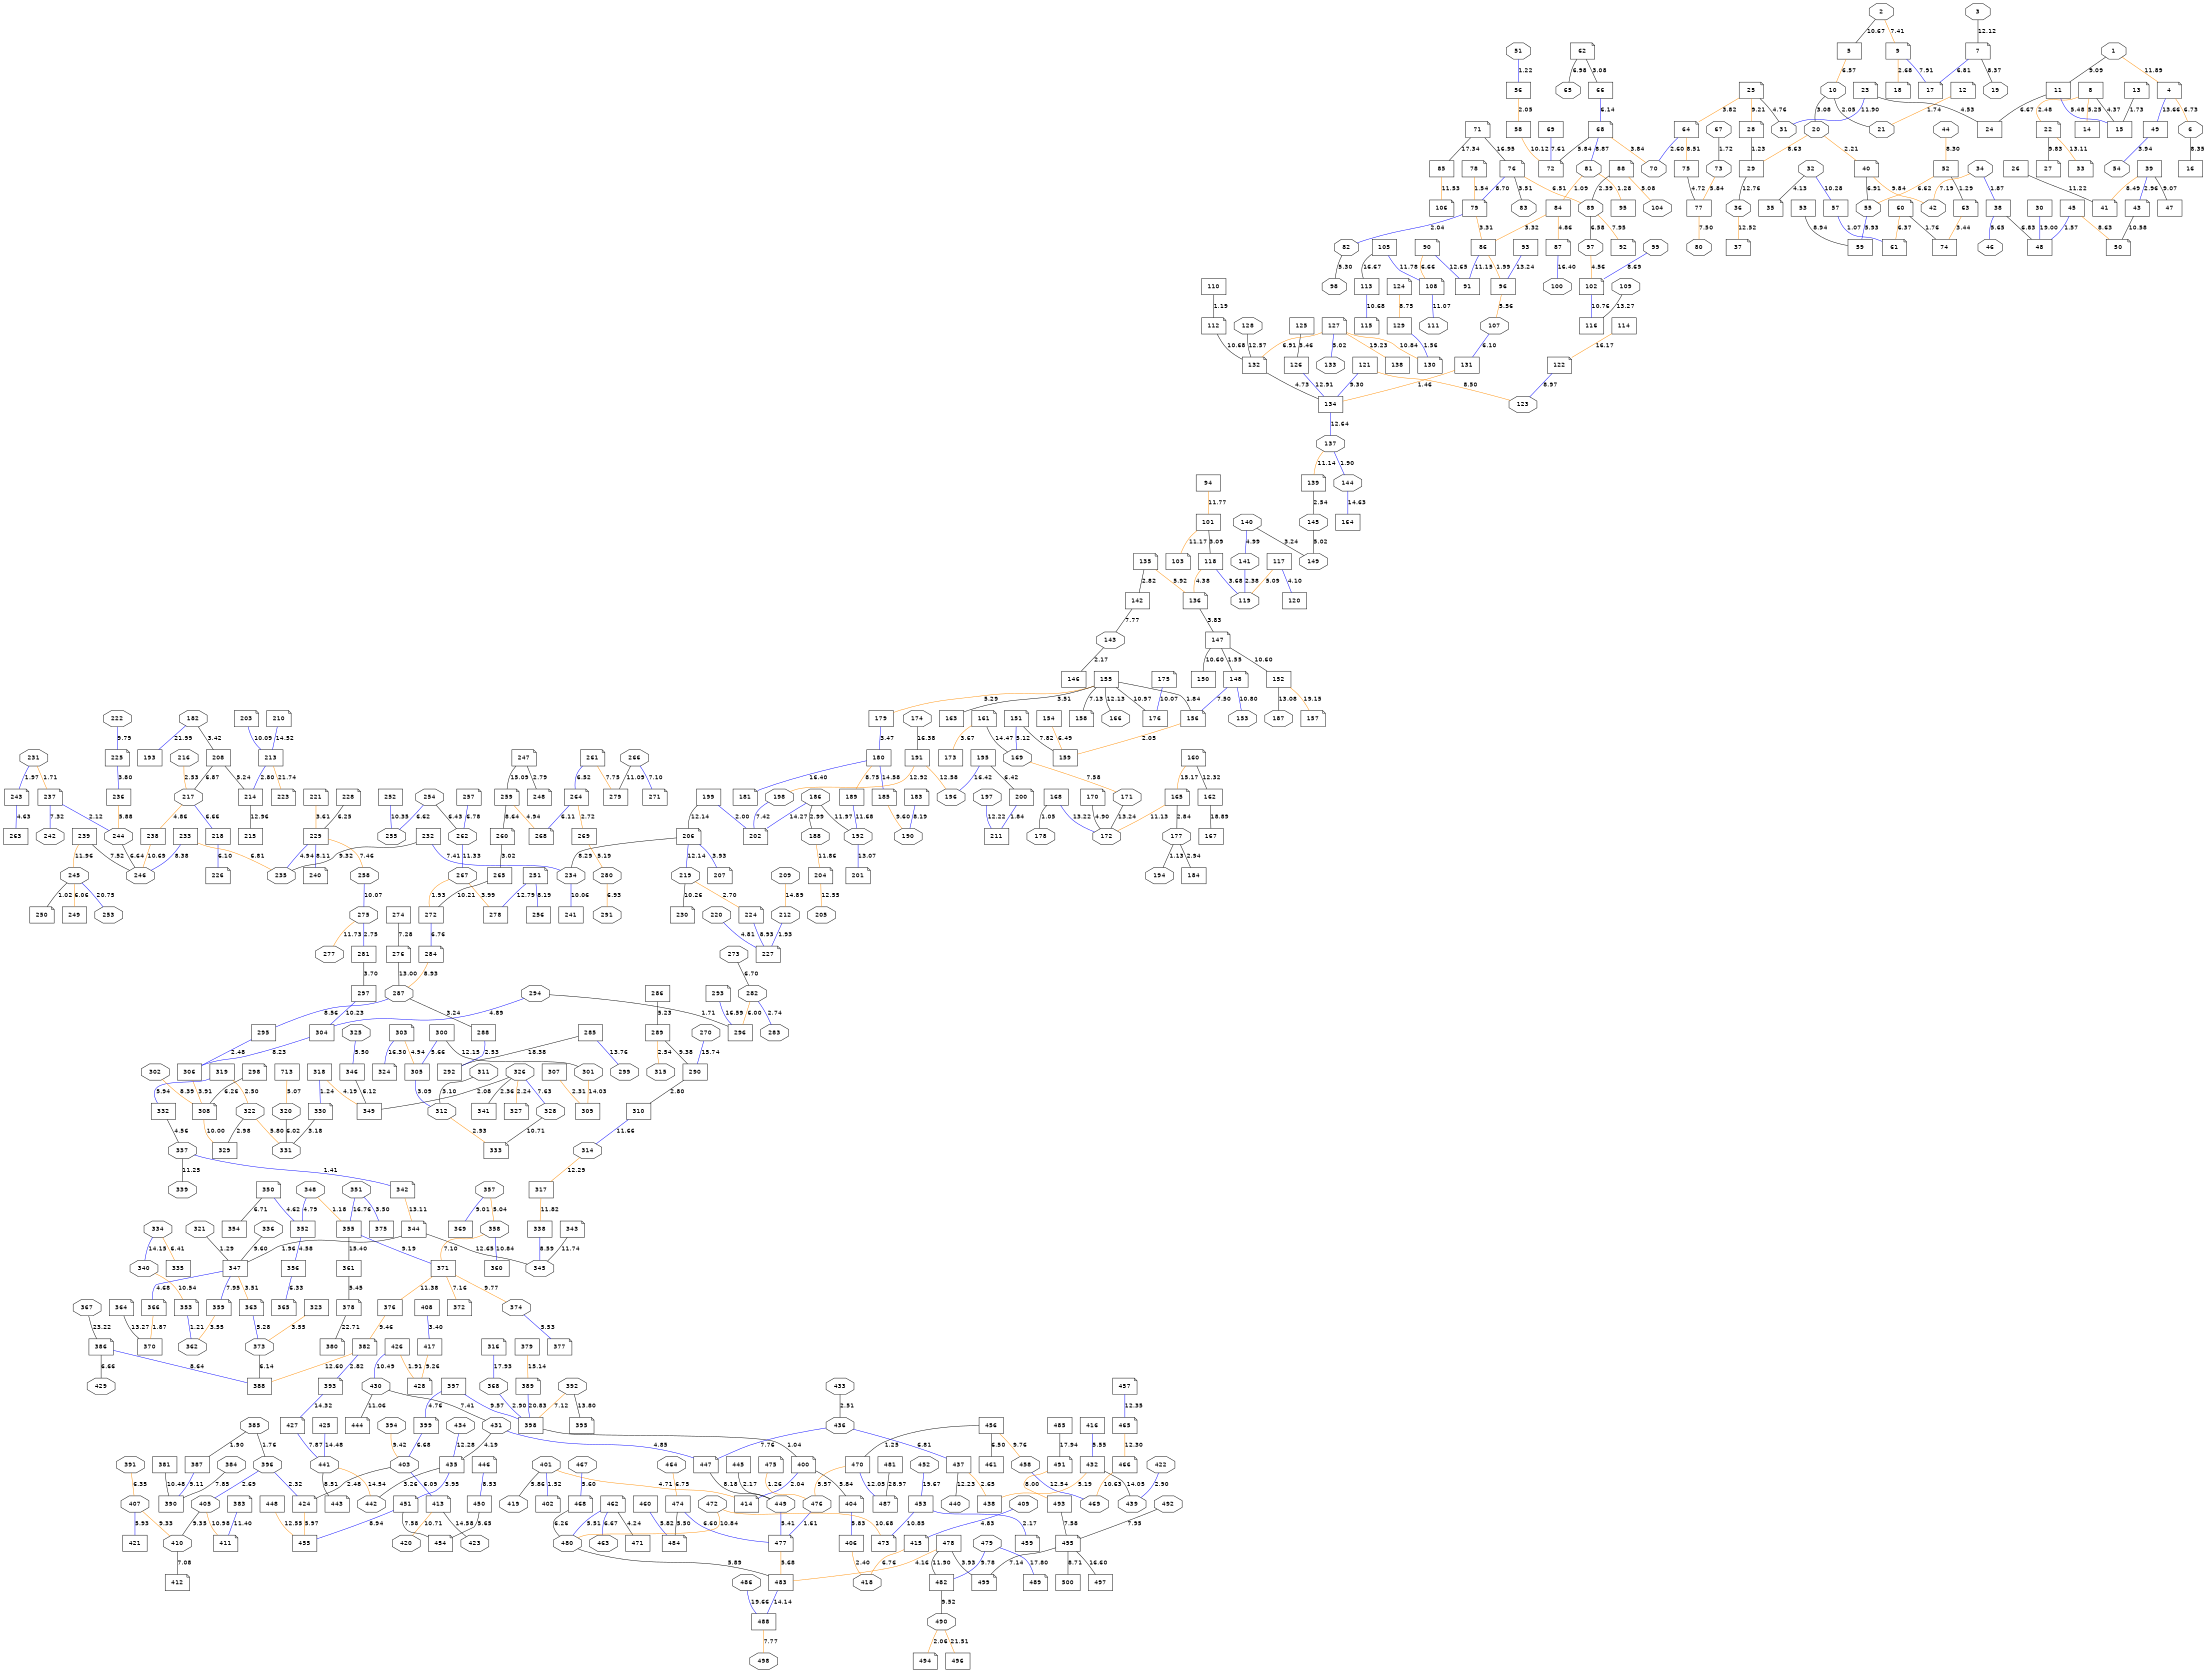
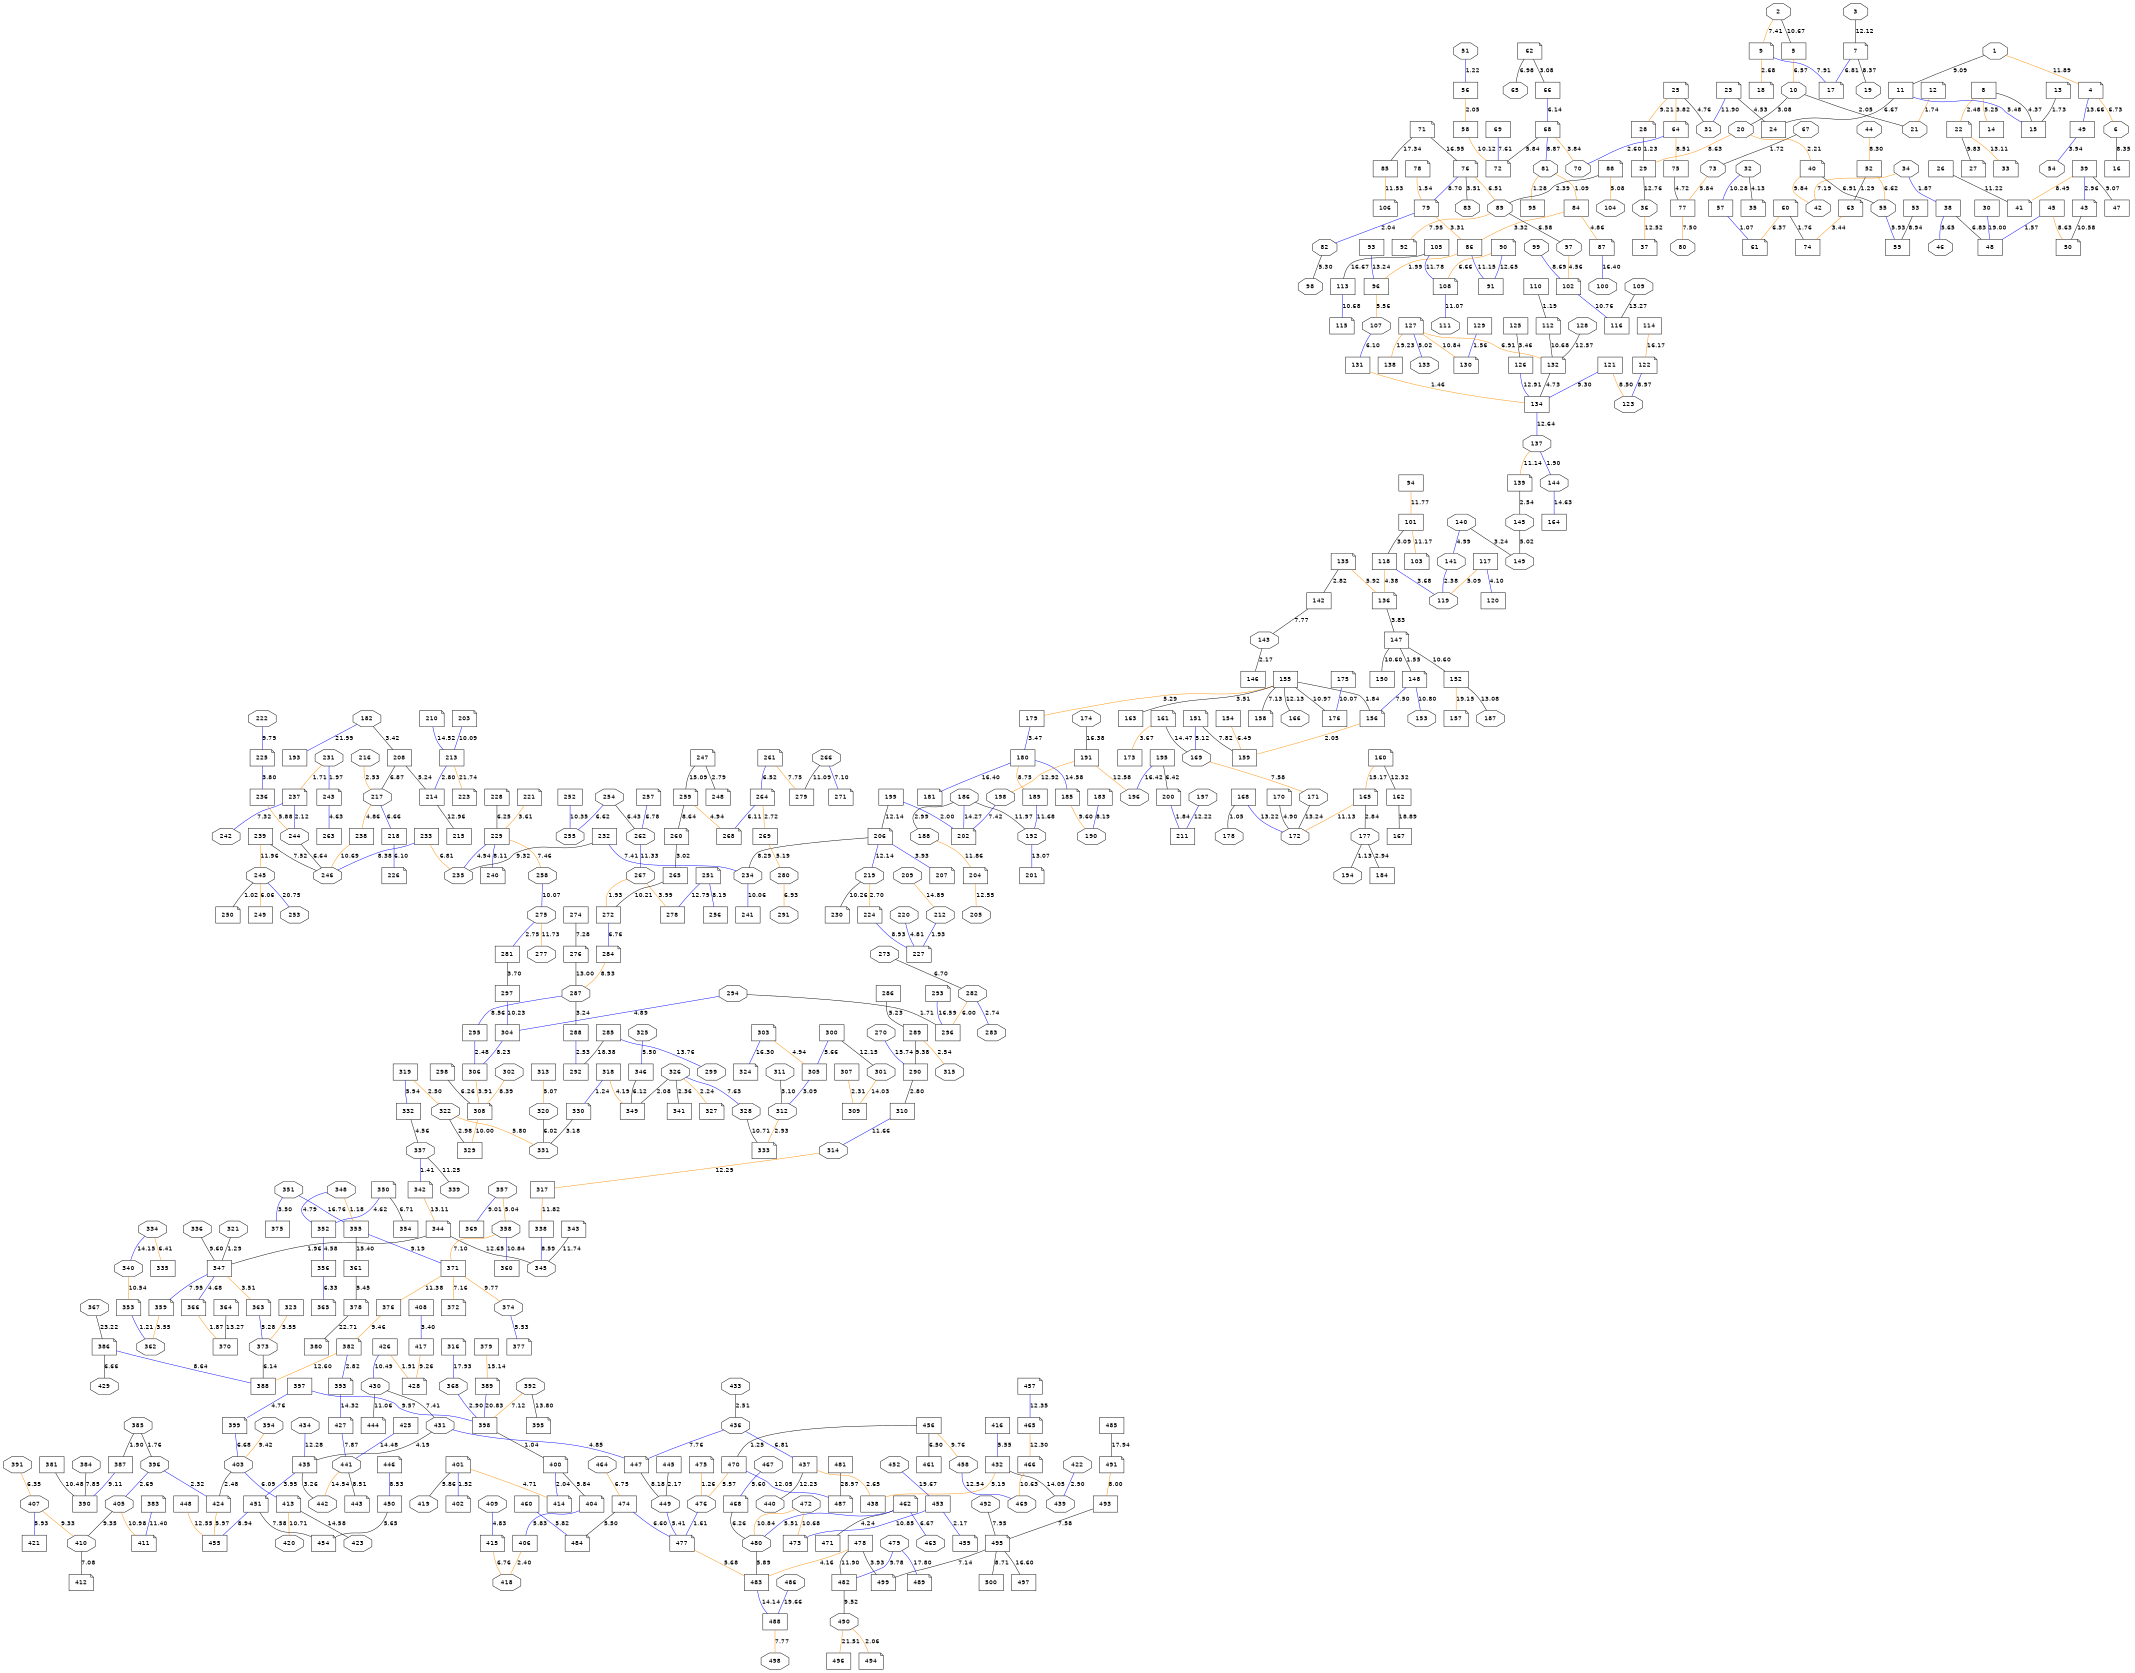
node "124": removed
node "713": label "713" -> "313"
node "401": shape octagon -> note
